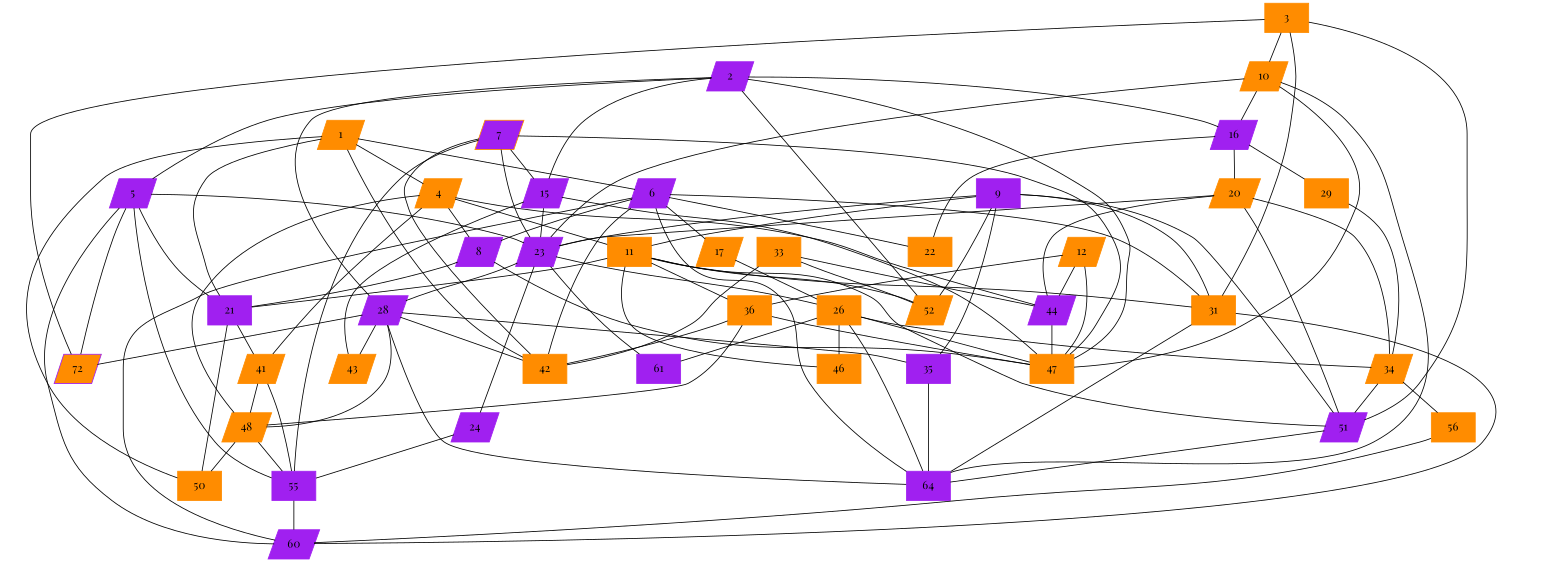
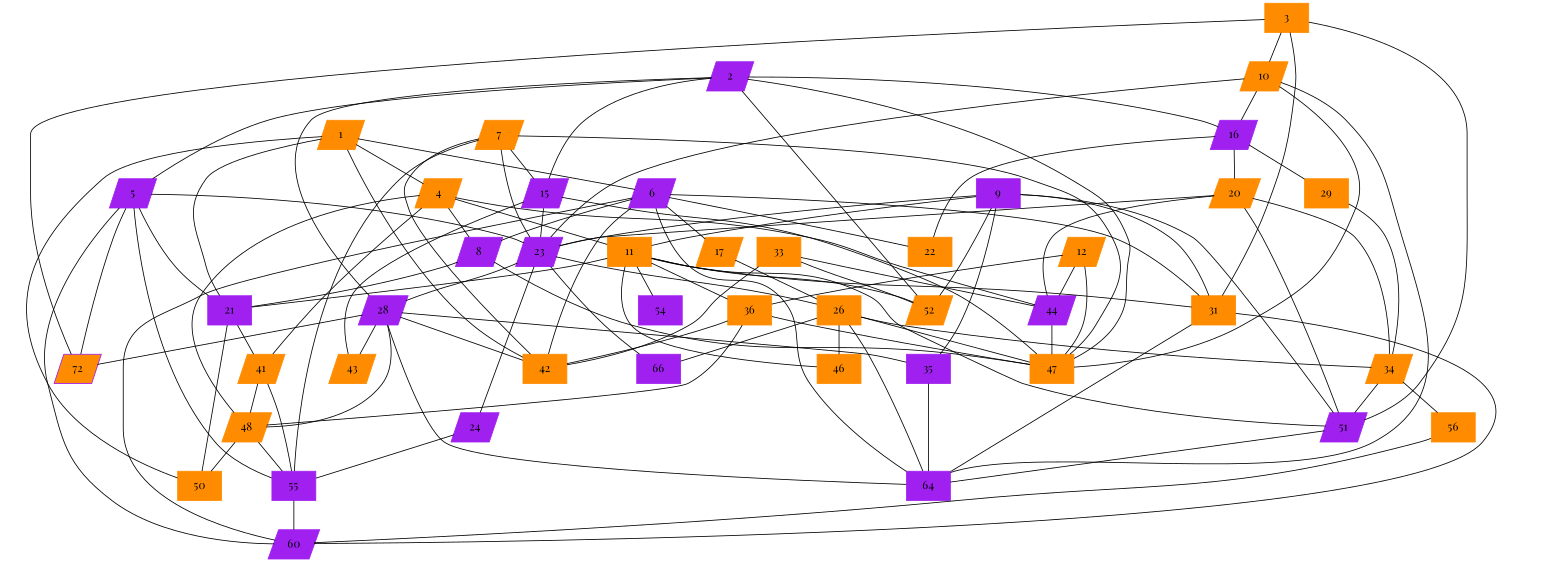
node "7": fillcolor purple -> darkorange
node "54": added
node "61": label "61" -> "66"
